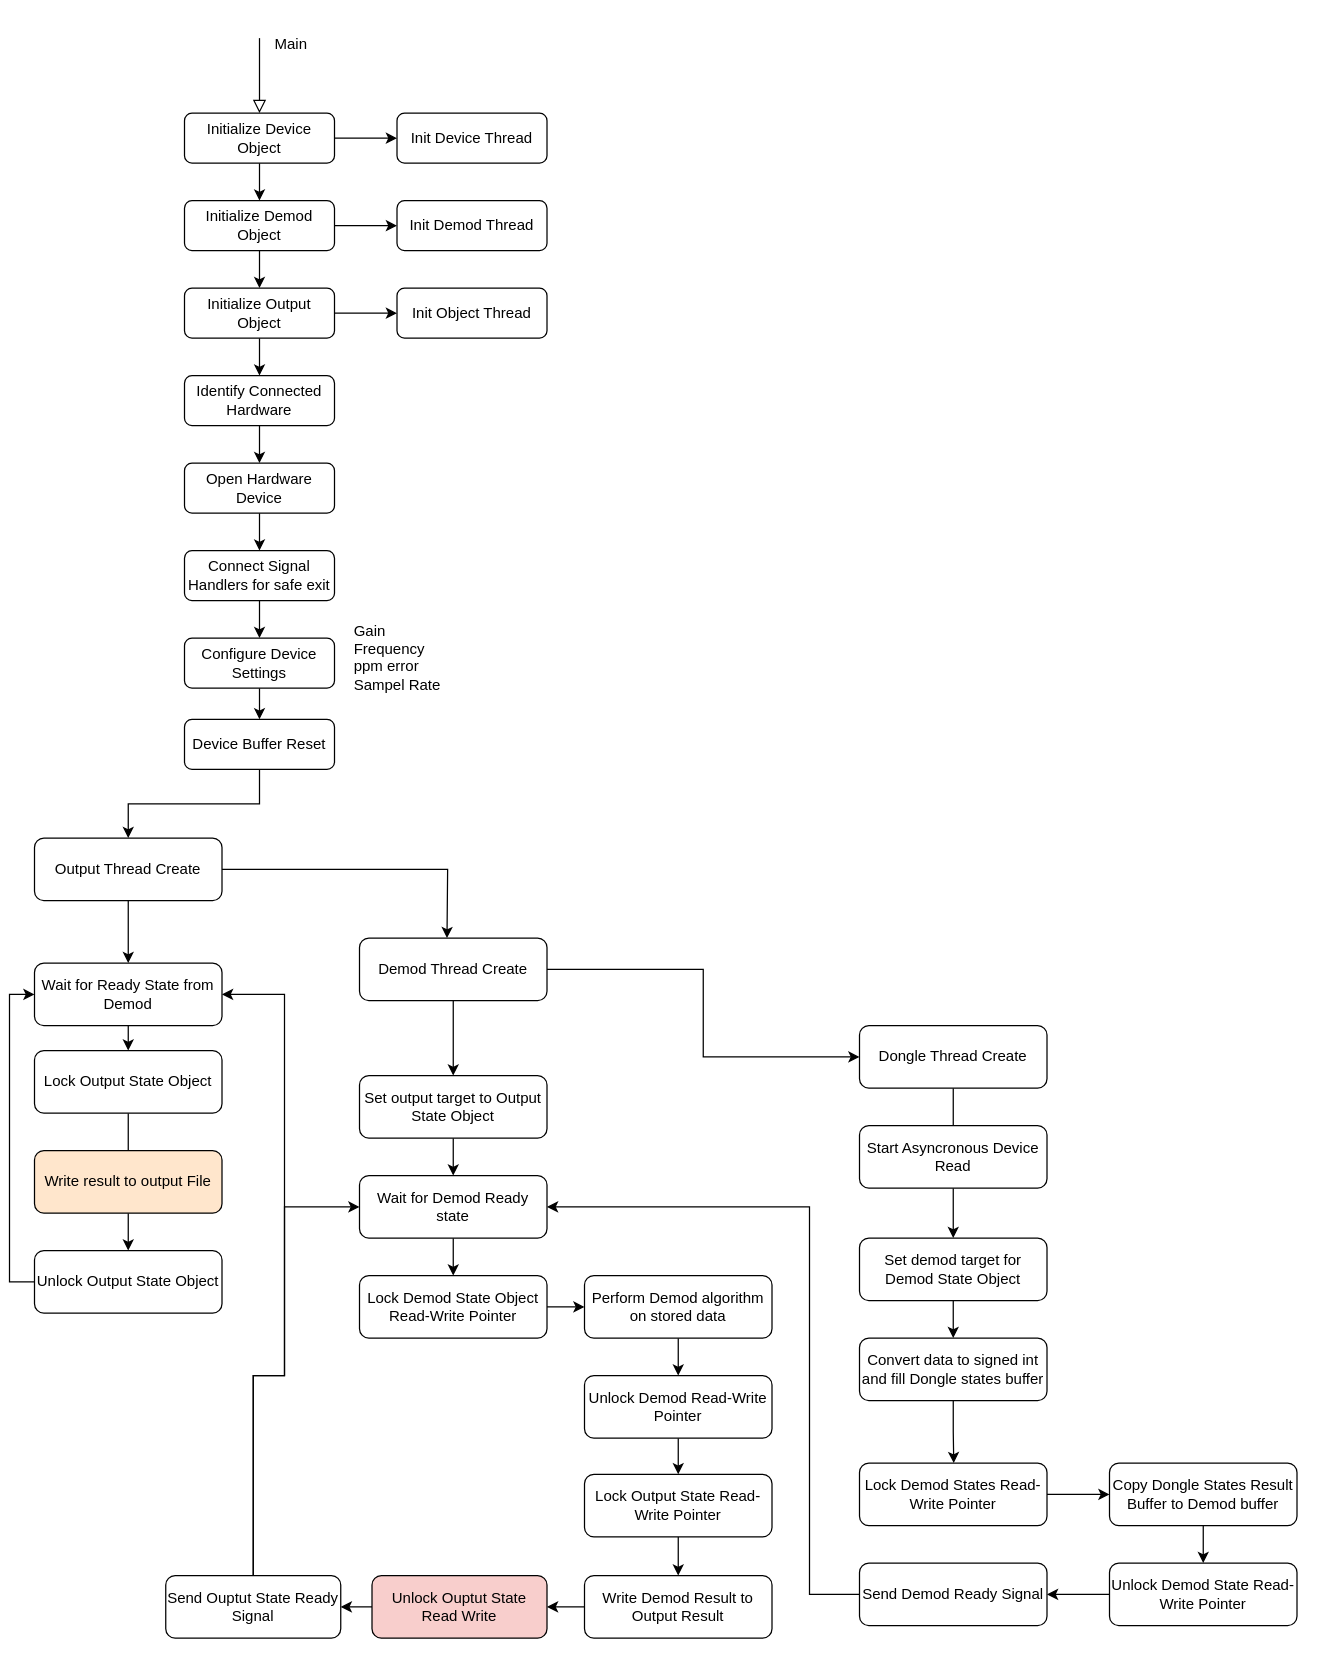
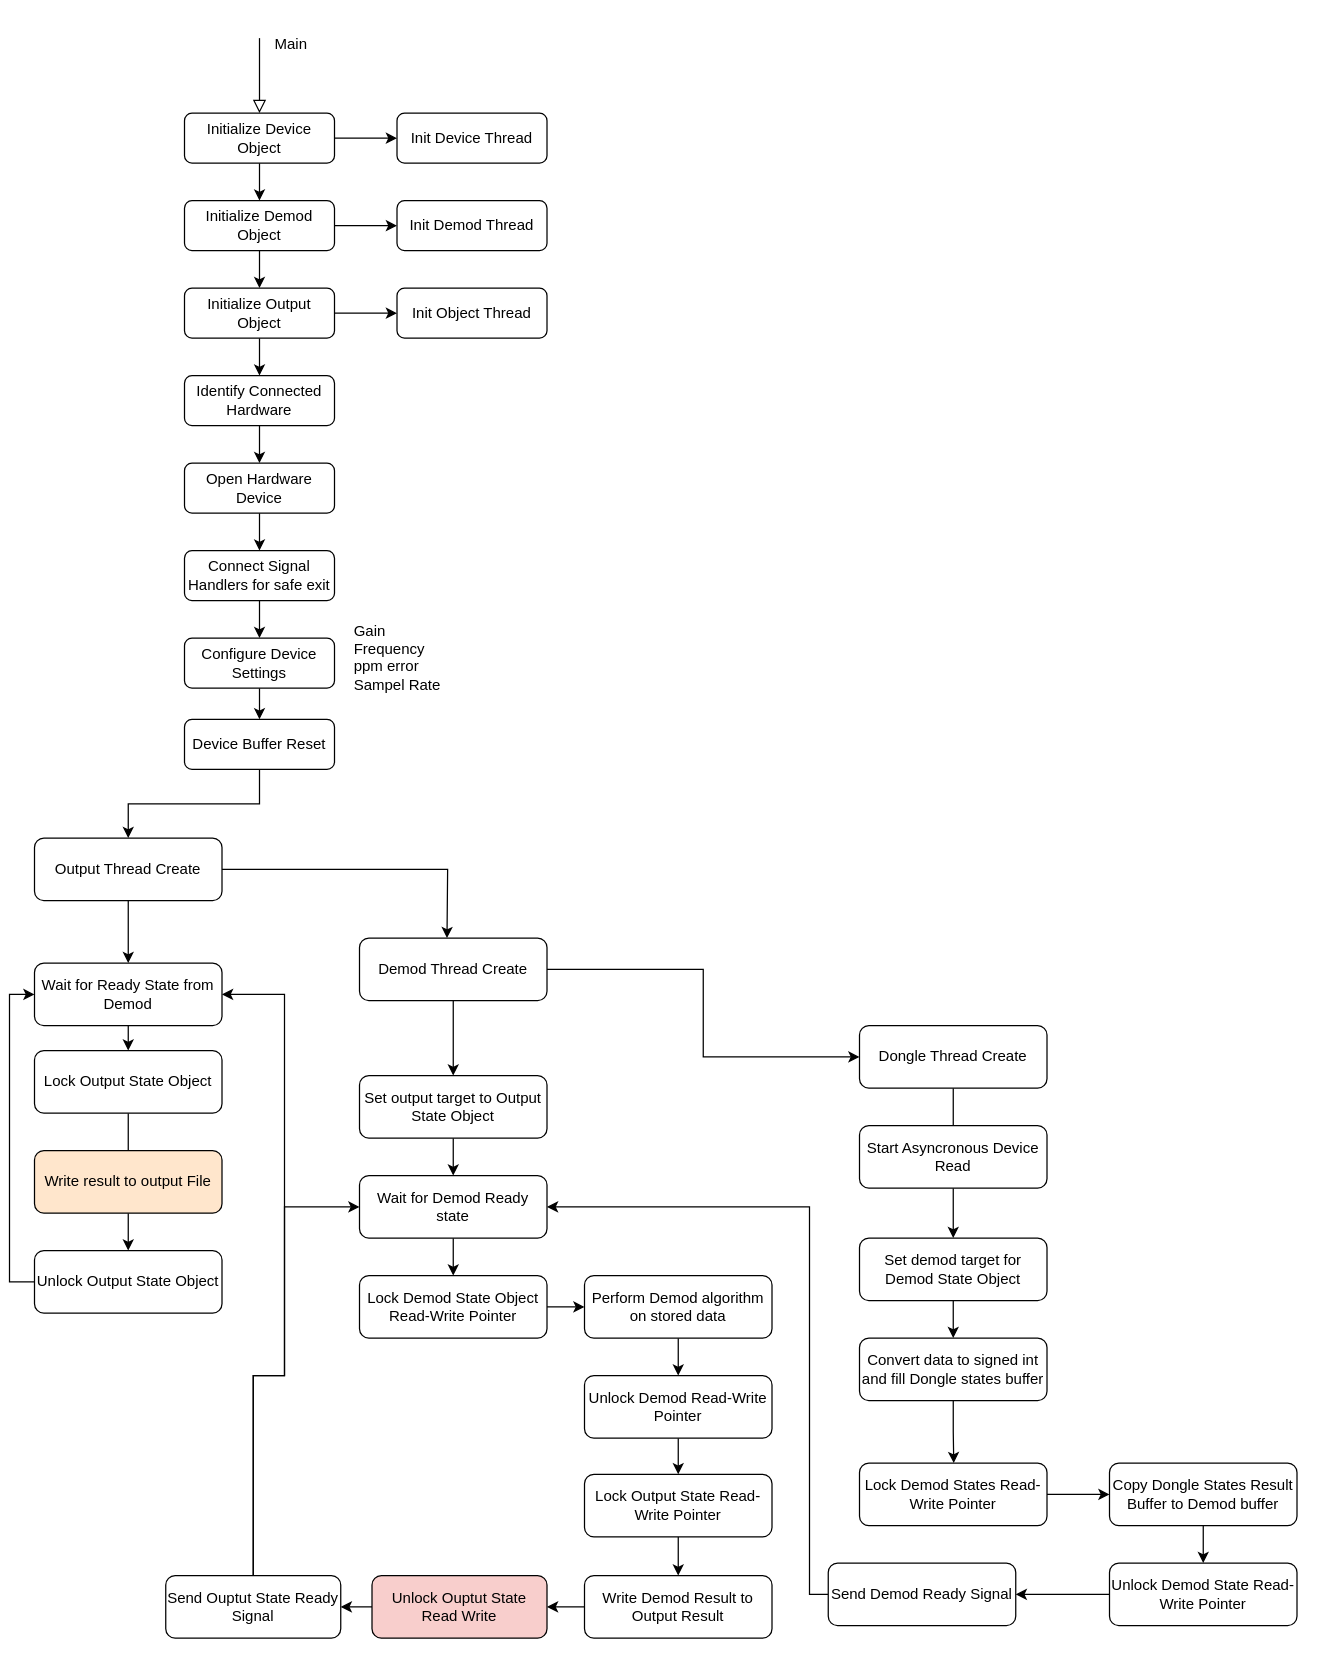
node "Send Demod Ready Signal": moved (953, 1594) -> (922, 1594)
